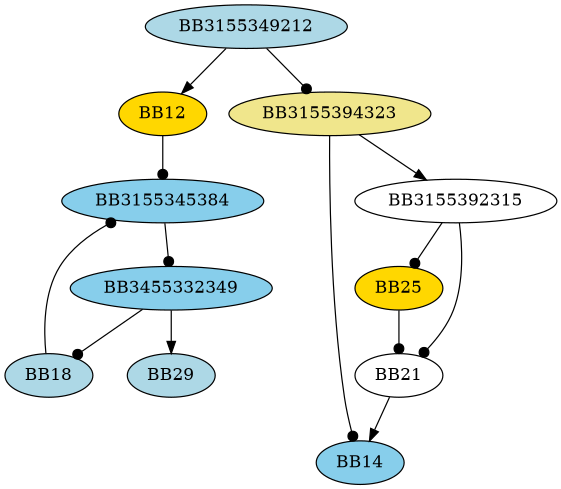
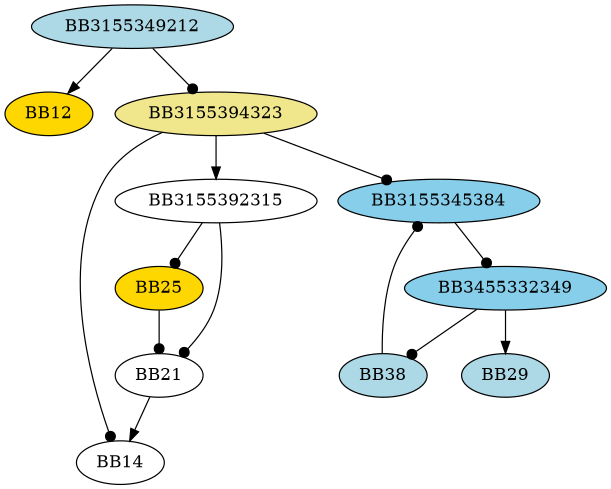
edge "BB12" -> "BB3155345384": now "BB3155394323" -> "BB3155345384"
node "BB18": label "BB18" -> "BB38"
node "BB14": fillcolor skyblue -> white
